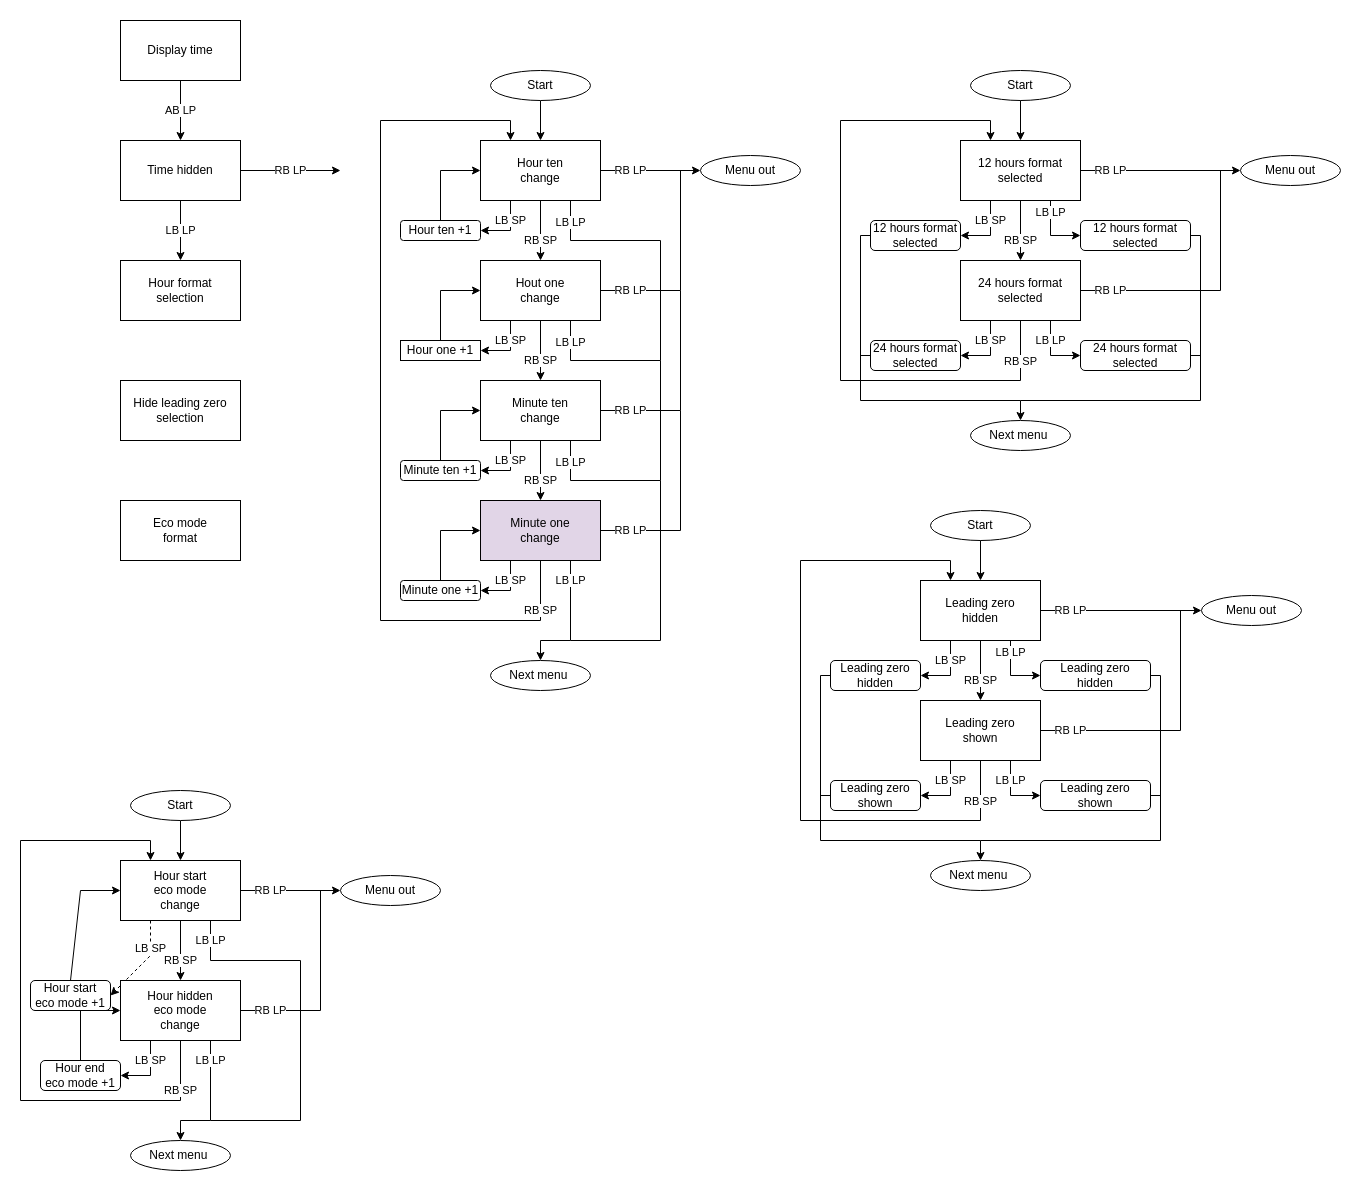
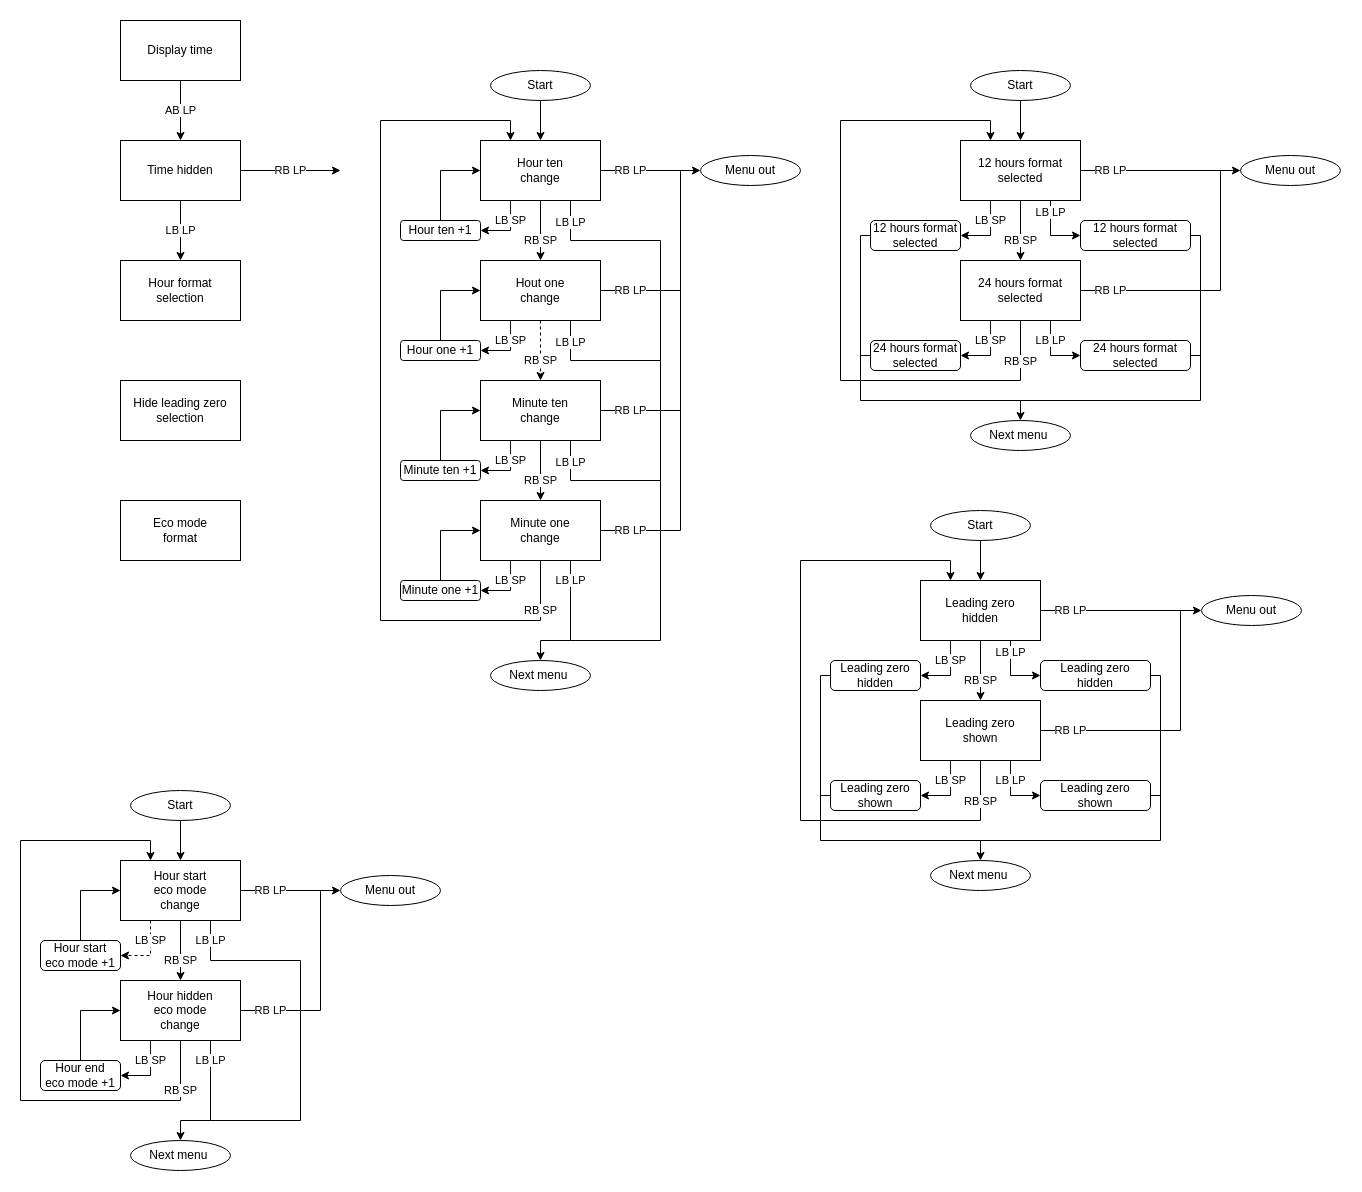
edge "Hout one change" -> "Minute ten change": style solid -> dashed
node "Hour one +1": shape rectangle -> rounded rectangle
node "Minute one change": fillcolor #e1d5e7 -> #ffffff
node "Hour start eco mode +1": moved (71, 996) -> (81, 956)
